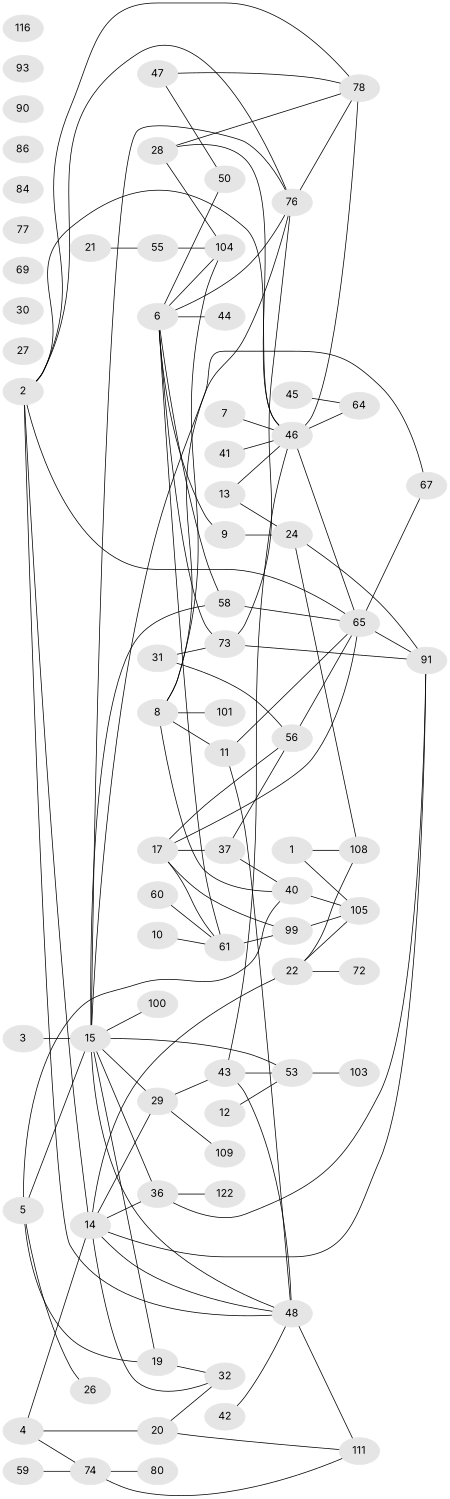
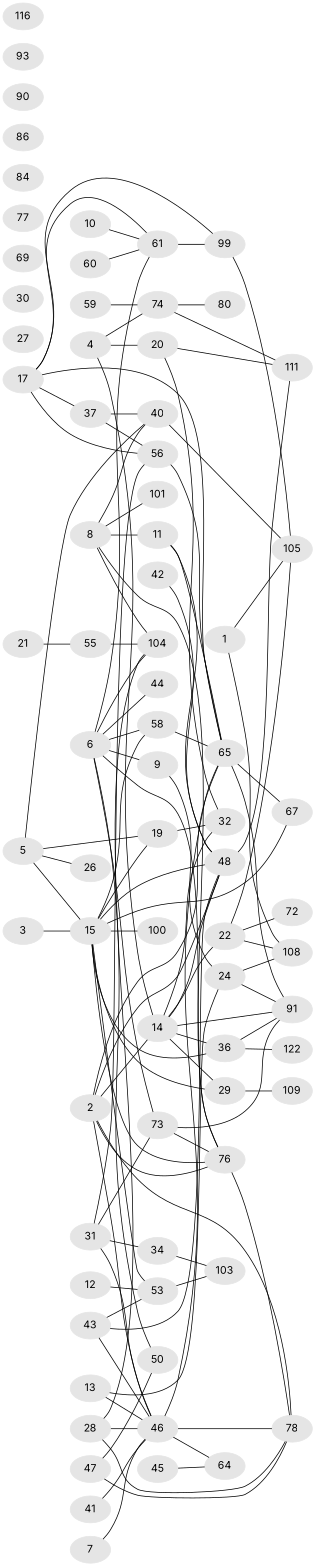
edge "43" -- "29": removed
node "34": added
edge "31" -- "46": added
